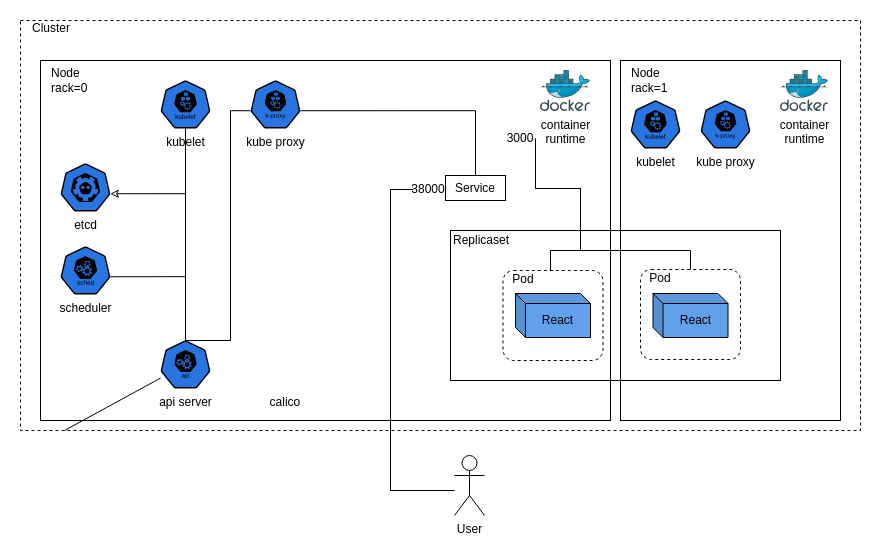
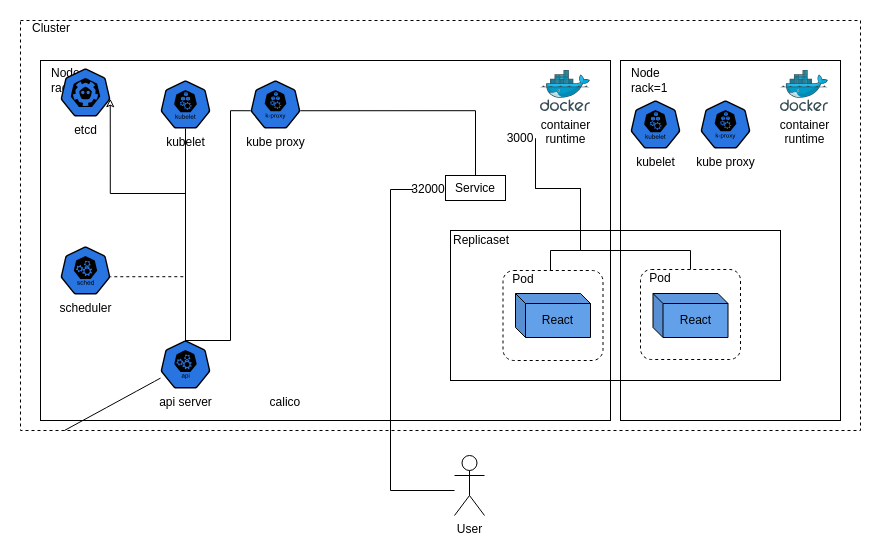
node "etcd": moved (86, 188) -> (86, 93)
node "38000": label "38000" -> "32000"
edge "scheduler" -- "api server": style solid -> dashed
